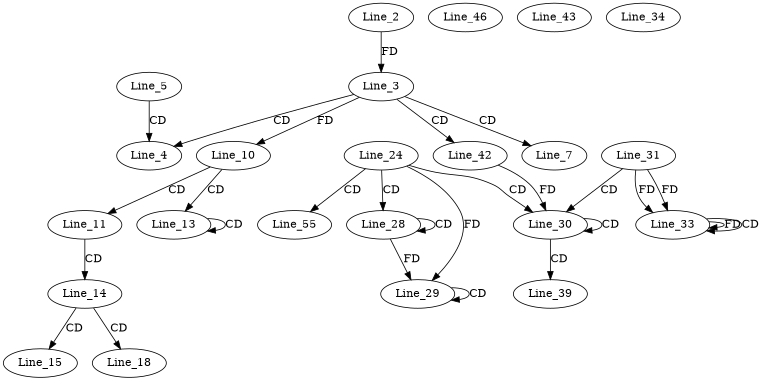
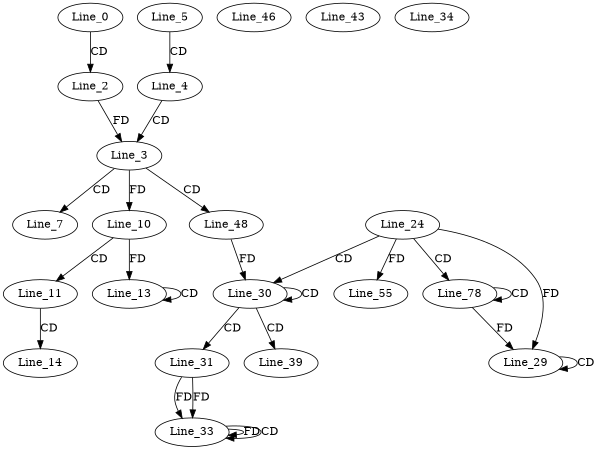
node "Line_0": added
edge "Line_3" -> "Line_4": reversed
node "Line_42": label "Line_42" -> "Line_48"
edge "Line_31" -> "Line_30": reversed
edge "Line_10" -> "Line_13": label "CD" -> "FD"
edge "Line_24" -> "Line_55": label "CD" -> "FD"
node "Line_28": label "Line_28" -> "Line_78"
node "Line_15": removed
node "Line_18": removed
